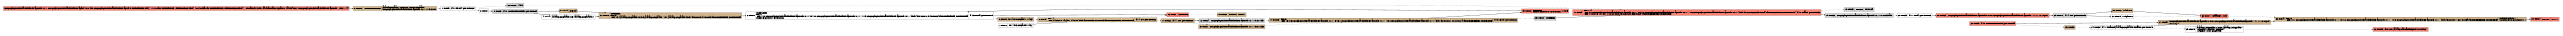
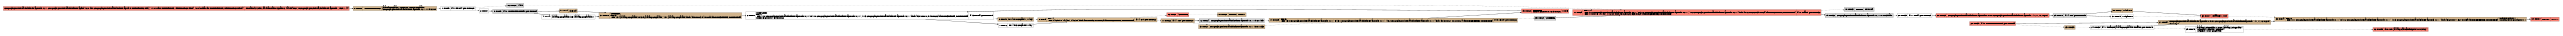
edge "15: 0x002c" -> "6: 0x0010": arrowhead normal -> tee
edge "6: 0x0010" -> "36: 0x0021": now "6: 0x0010" -> "7: 0x0012"
